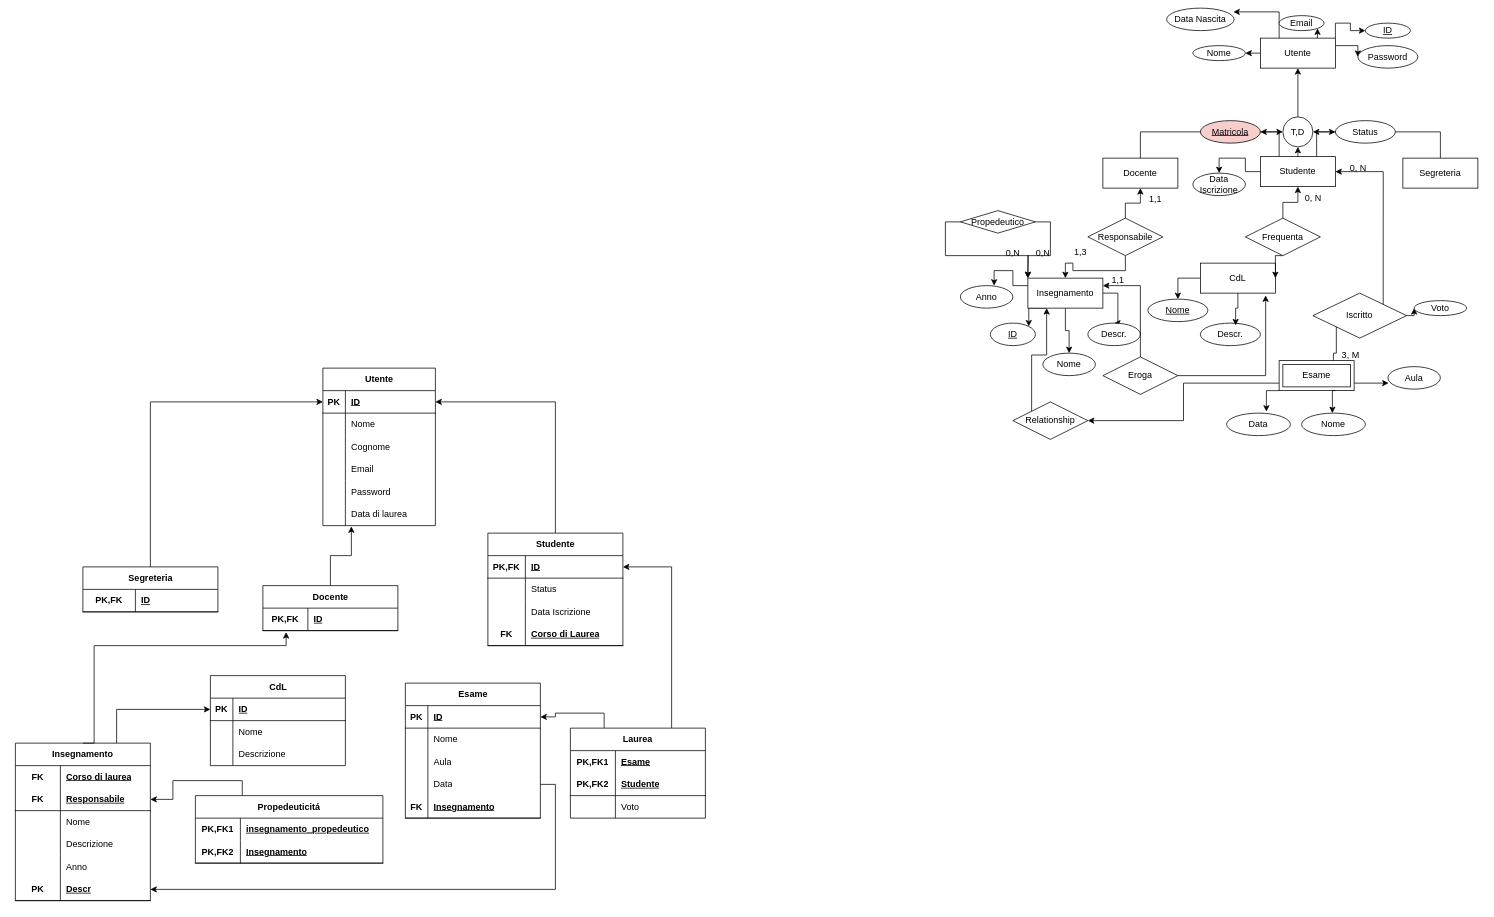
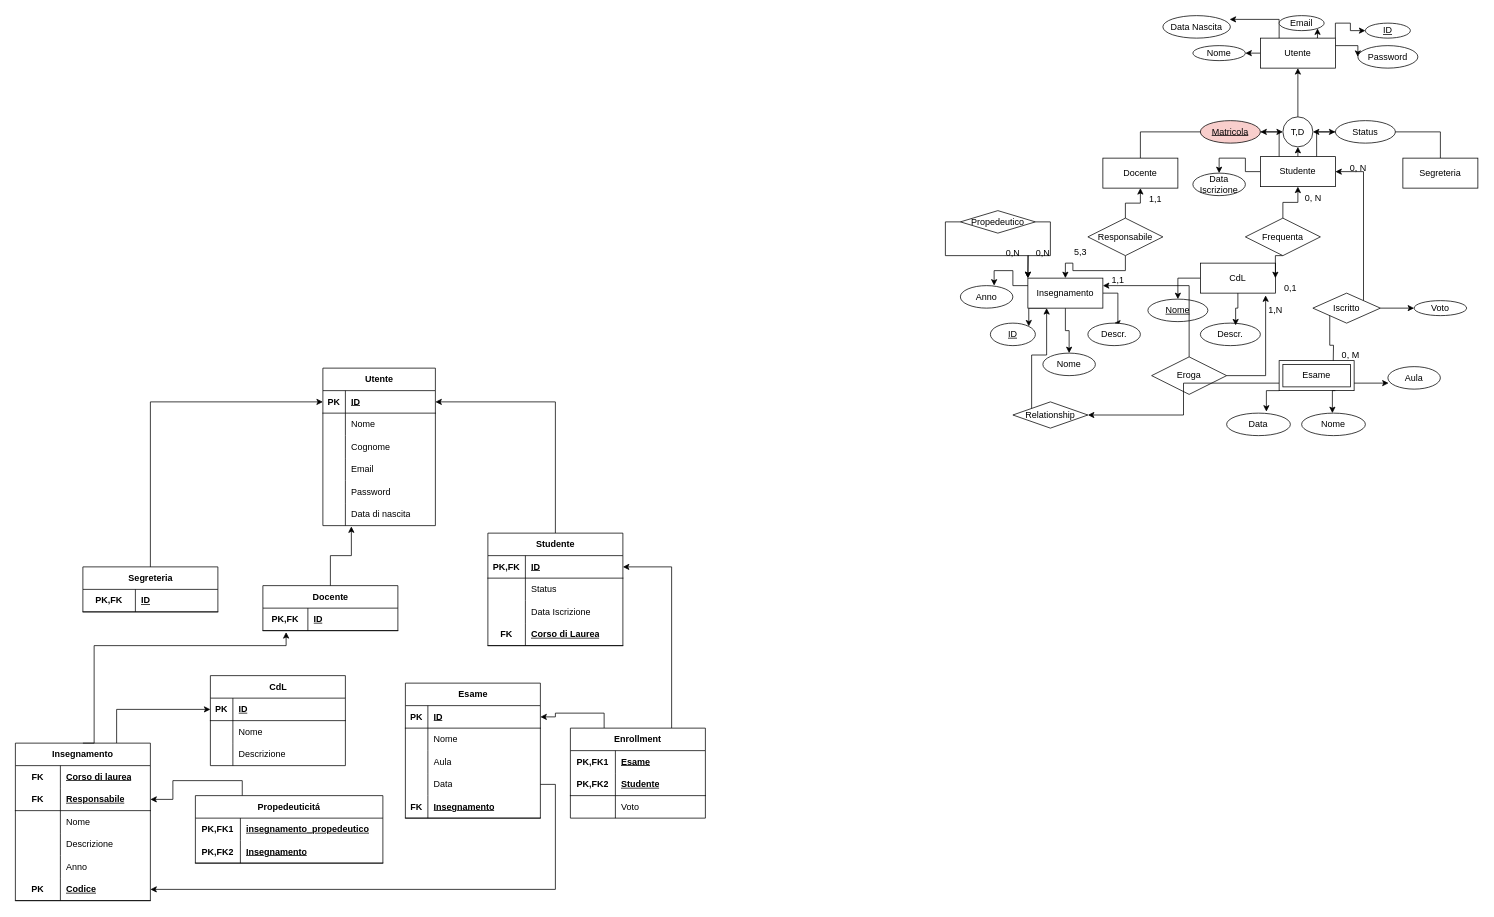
node "Data Nascita": moved (1200, 19) -> (1197, 27)
node "1,3": label "1,3" -> "5,3"
node "0,1": added
node "1,N": added
node "Iscritto": size 94x45 -> 68x30
node "3, M": label "3, M" -> "0, M"
node "Eroga": moved (1140, 375) -> (1189, 375)
node "Relationship": size 75x38 -> 75x26
node "Data di laurea": label "Data di laurea" -> "Data di nascita"
node "Laurea": label "Laurea" -> "Enrollment"
node "Descr": label "Descr" -> "Codice"
